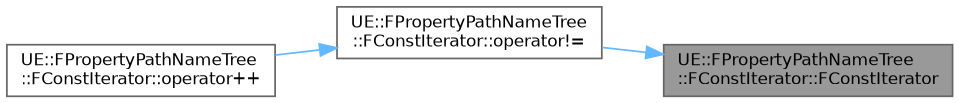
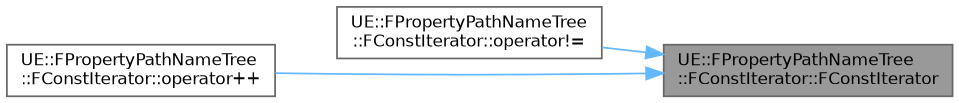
edge "UE::FPropertyPathNameTree ::FConstIterator::operator++" -> "UE::FPropertyPathNameTree ::FConstIterator::operator!=": now "UE::FPropertyPathNameTree ::FConstIterator::operator++" -> "UE::FPropertyPathNameTree ::FConstIterator::FConstIterator"
